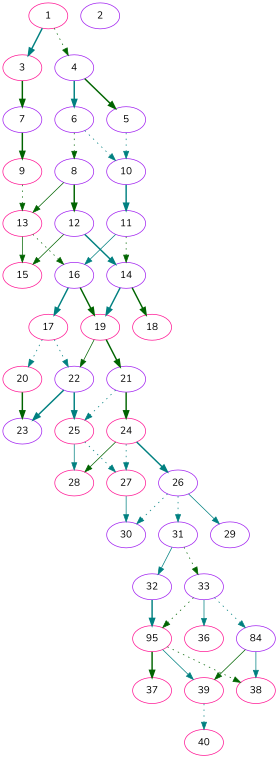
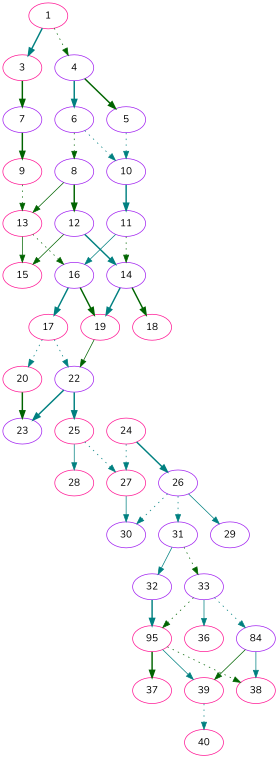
node "2": removed
node "21": removed
edge "24" -> "28": removed
